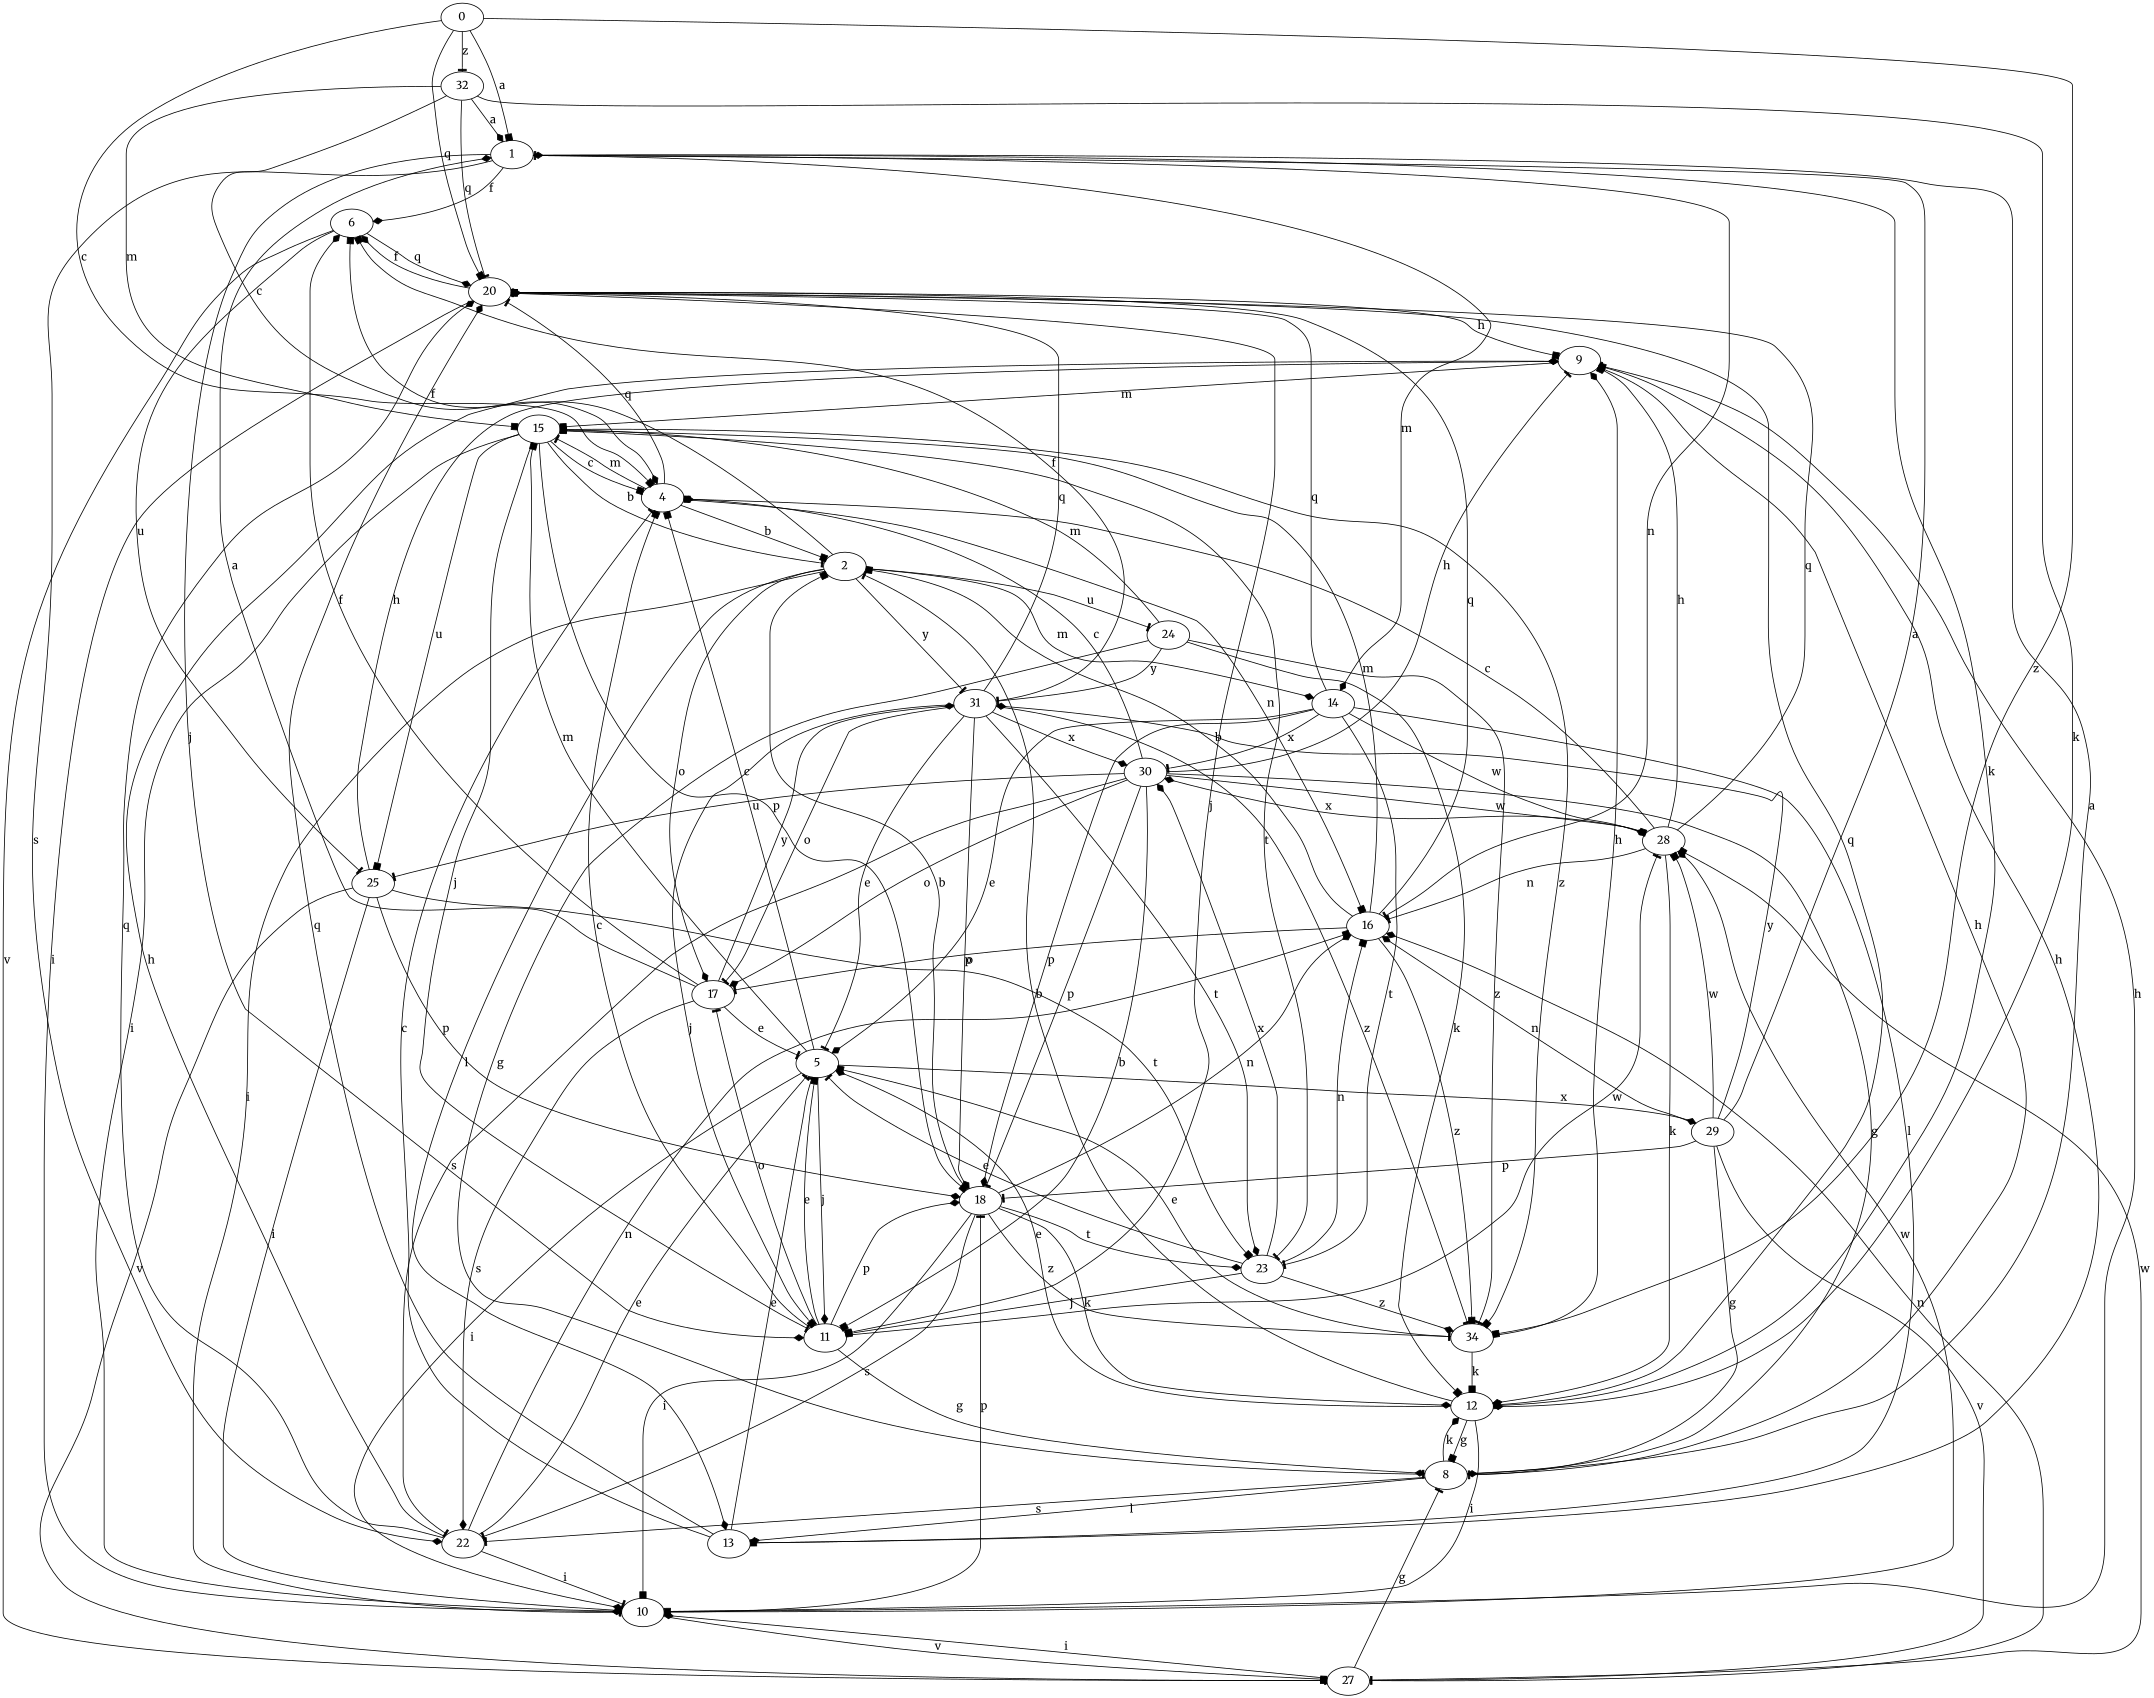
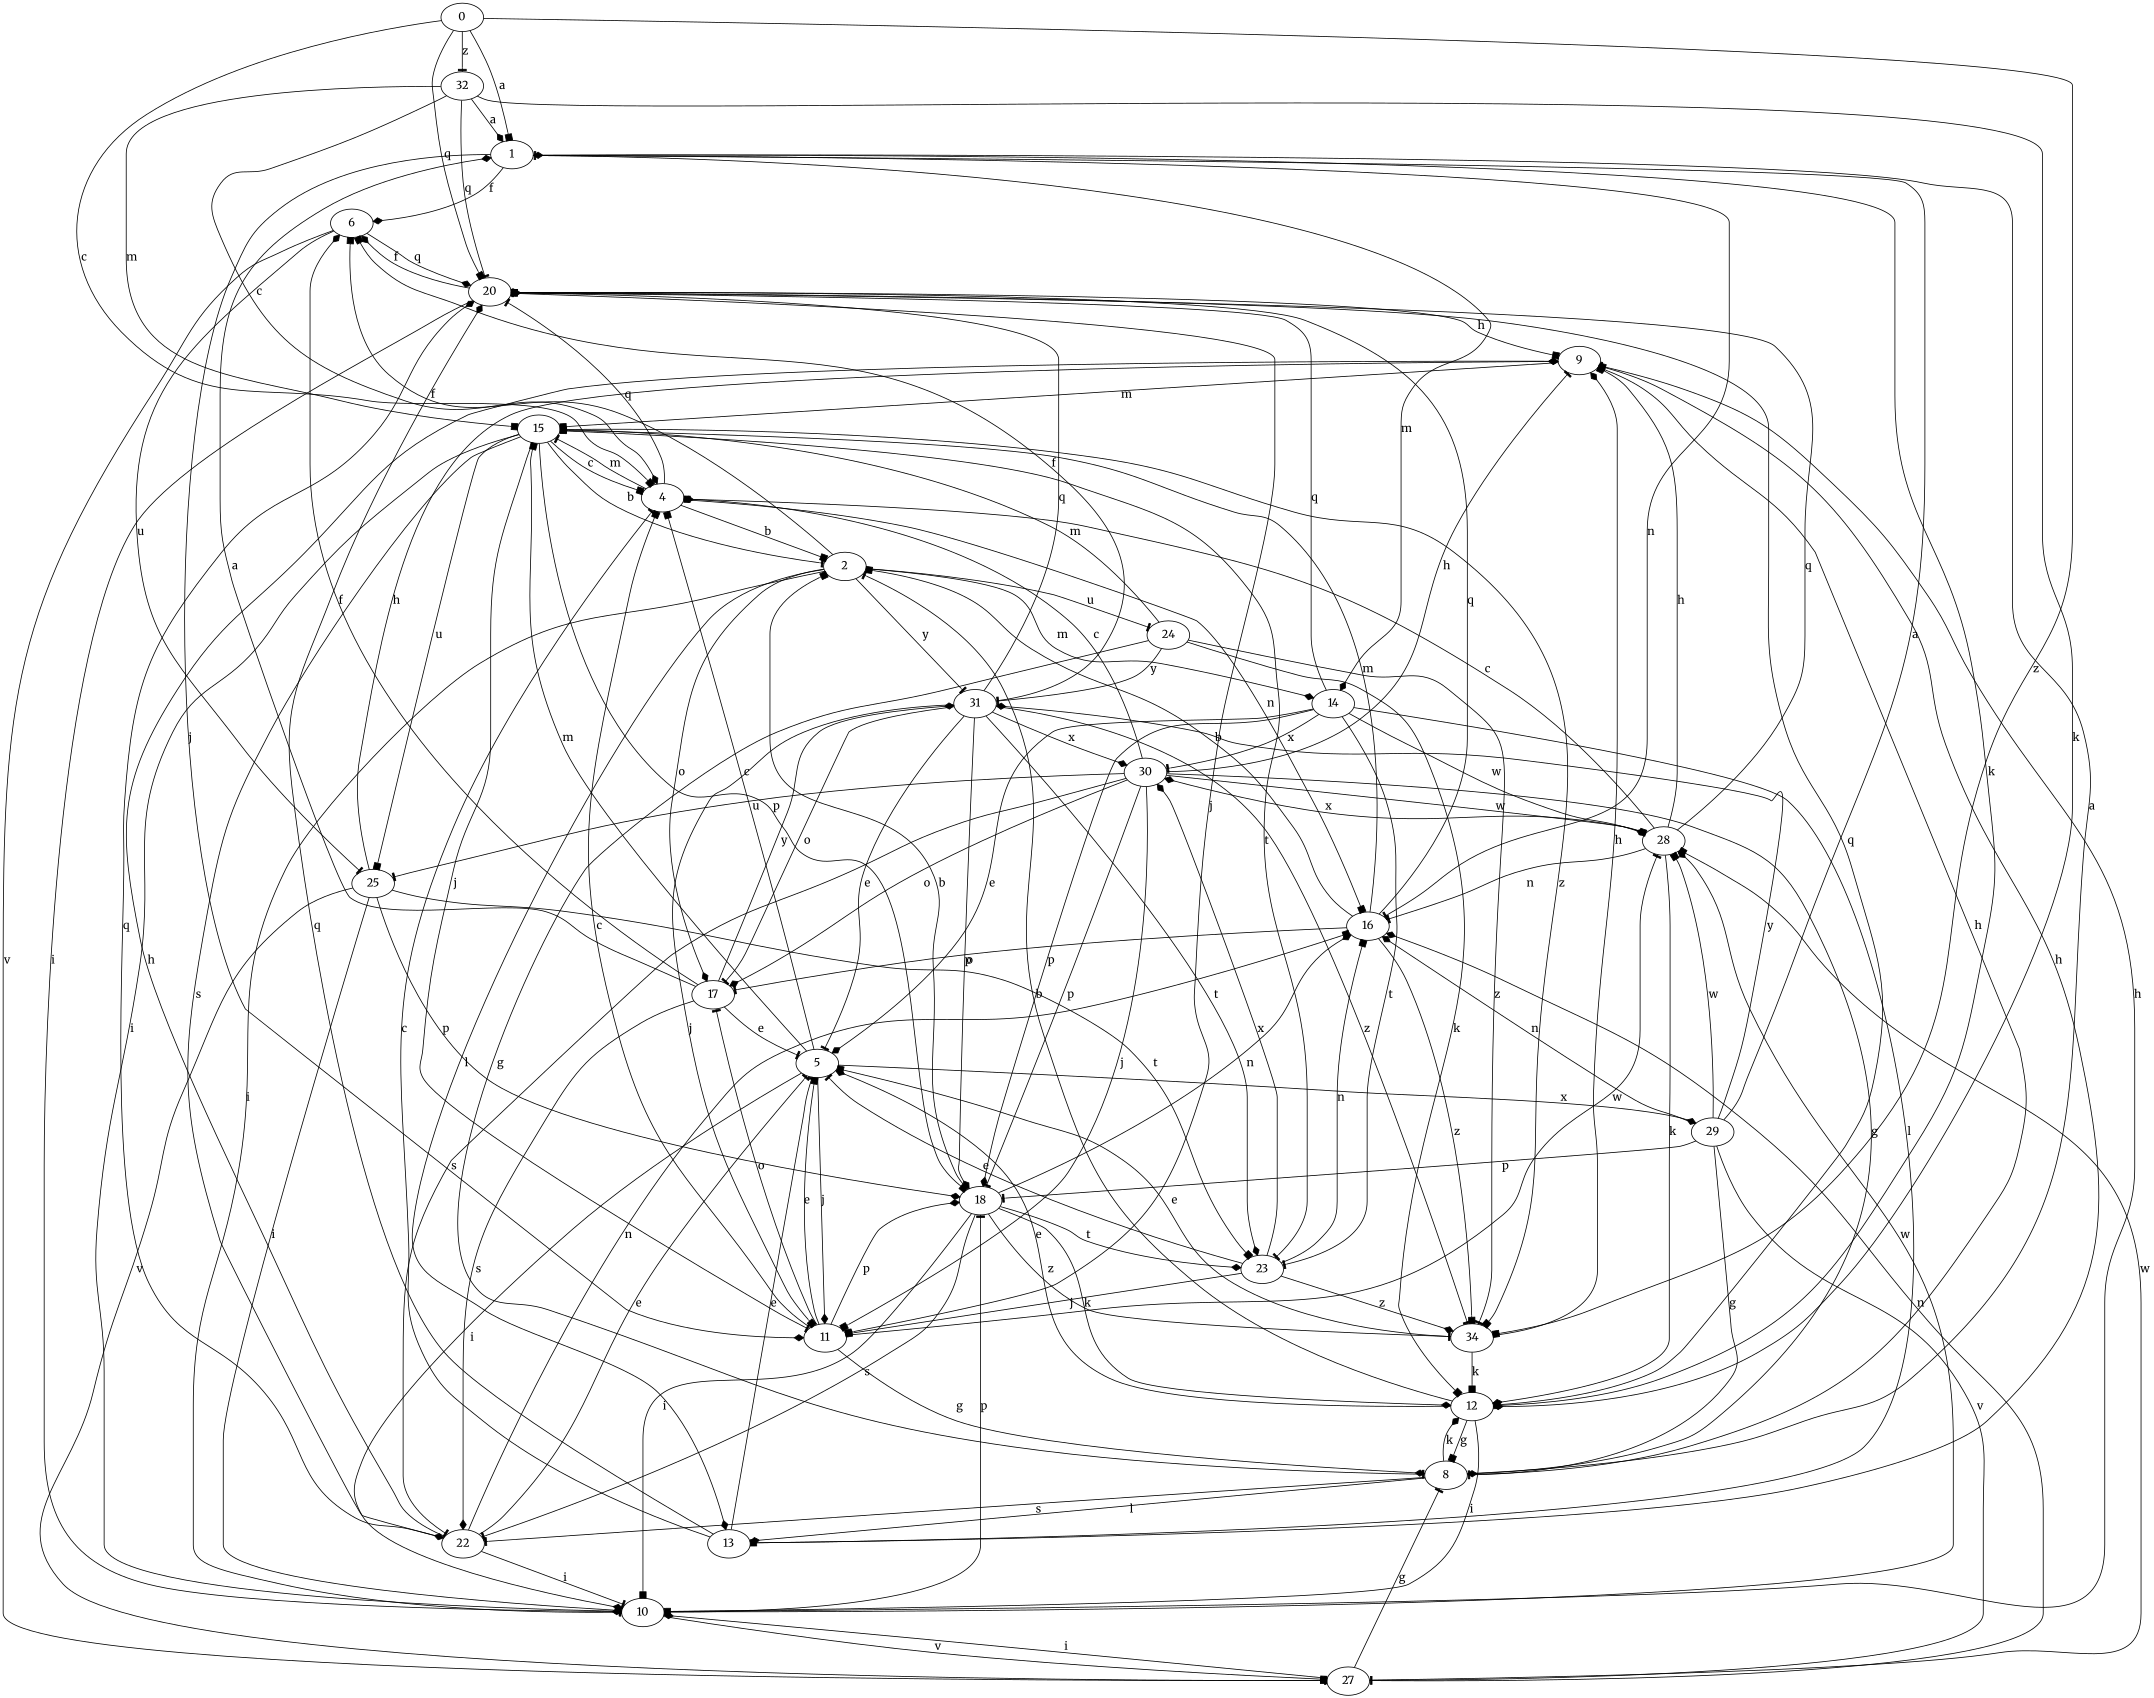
edge "1" -> "22": now "15" -> "22"
edge "30" -> "11": label "b" -> "j"
